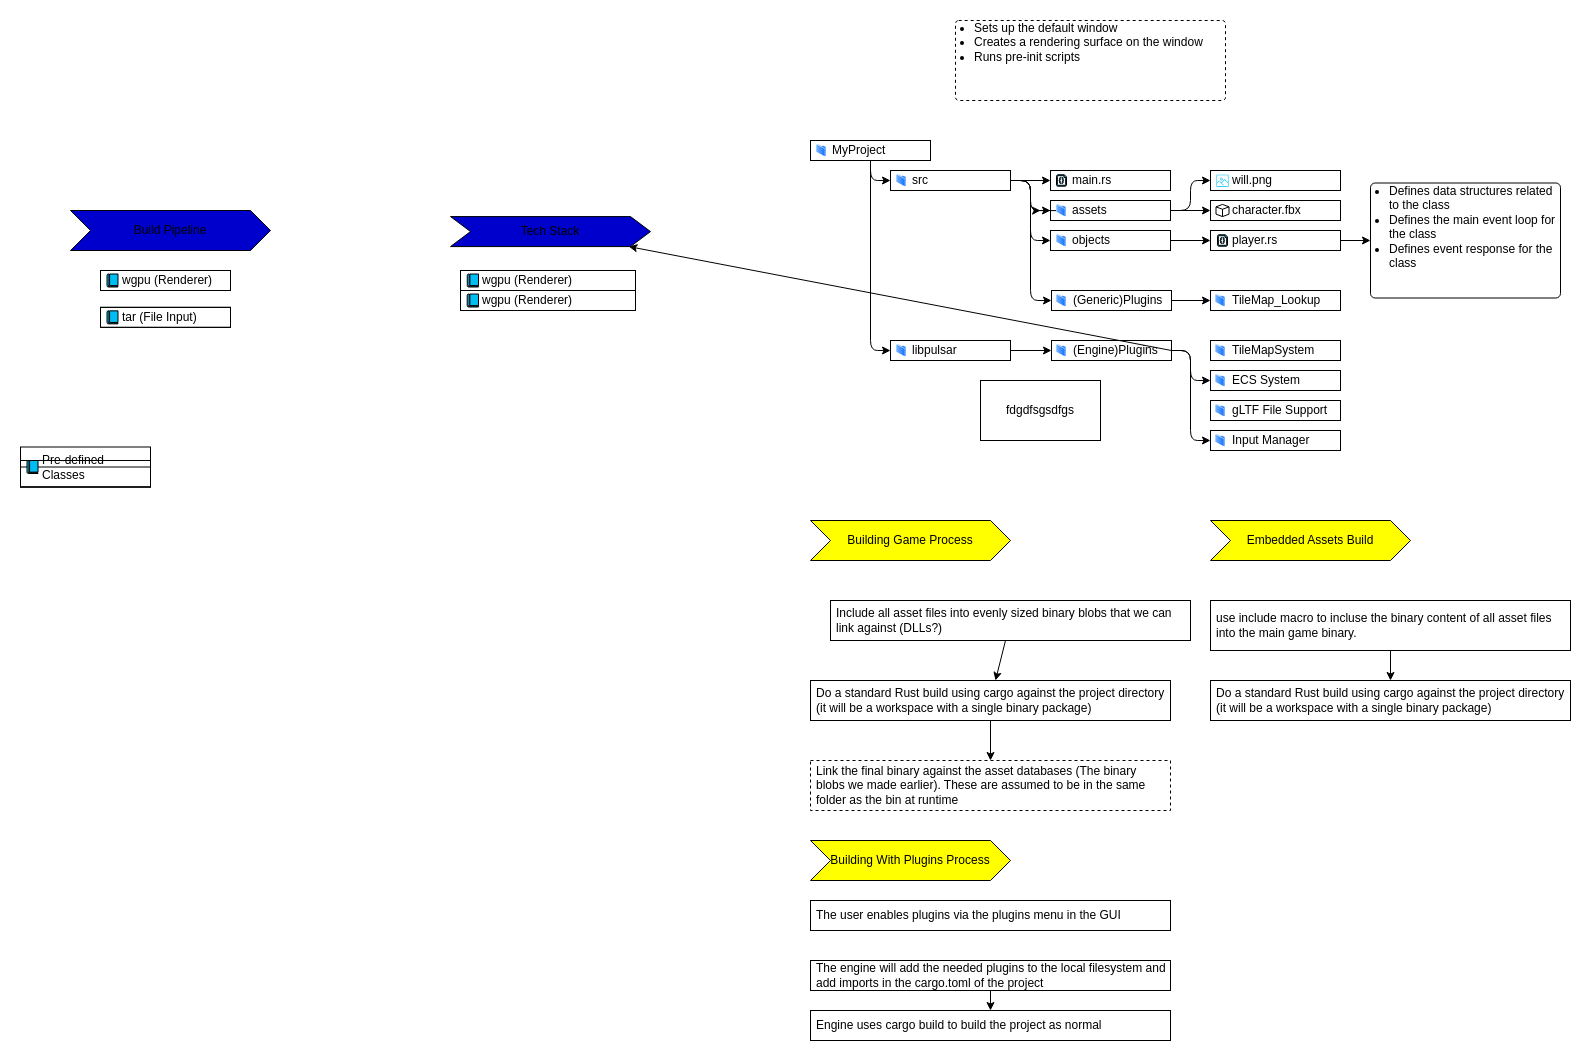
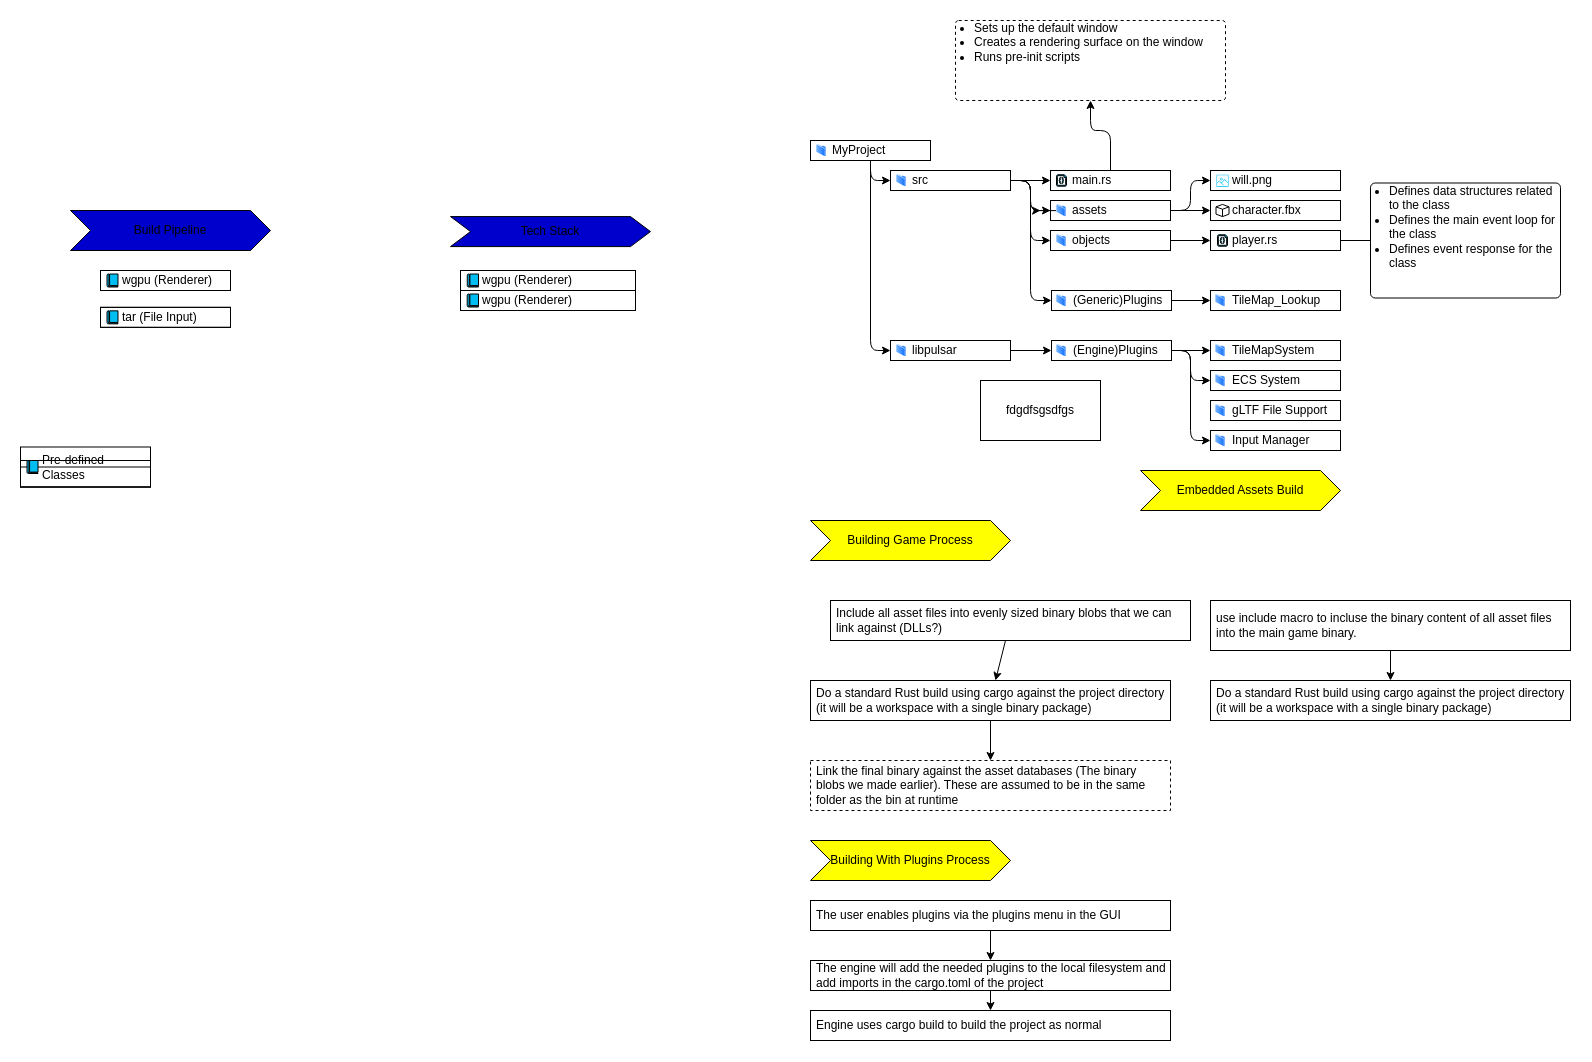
edge "main.rs" -> "Sets up the default window Creates a rendering surface on the window Runs pre-init scripts": added
edge "player.rs" -> "Defines data structures related to the class Defines the main event loop for the class Defines event response for the class": arrowhead classic -> none
edge "(Engine)Plugins" -> "Tech Stack": now "(Engine)Plugins" -> "TileMapSystem"
node "Embedded Assets Build": moved (1311, 541) -> (1241, 491)
edge "The user enables plugins via the plugins menu in the GUI" -> "The engine will add the needed plugins to the local filesystem and add imports in the cargo.toml of the project": added
